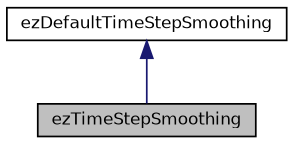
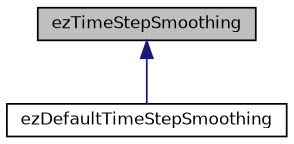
edge "ezTimeStepSmoothing" -> "ezDefaultTimeStepSmoothing": reversed
